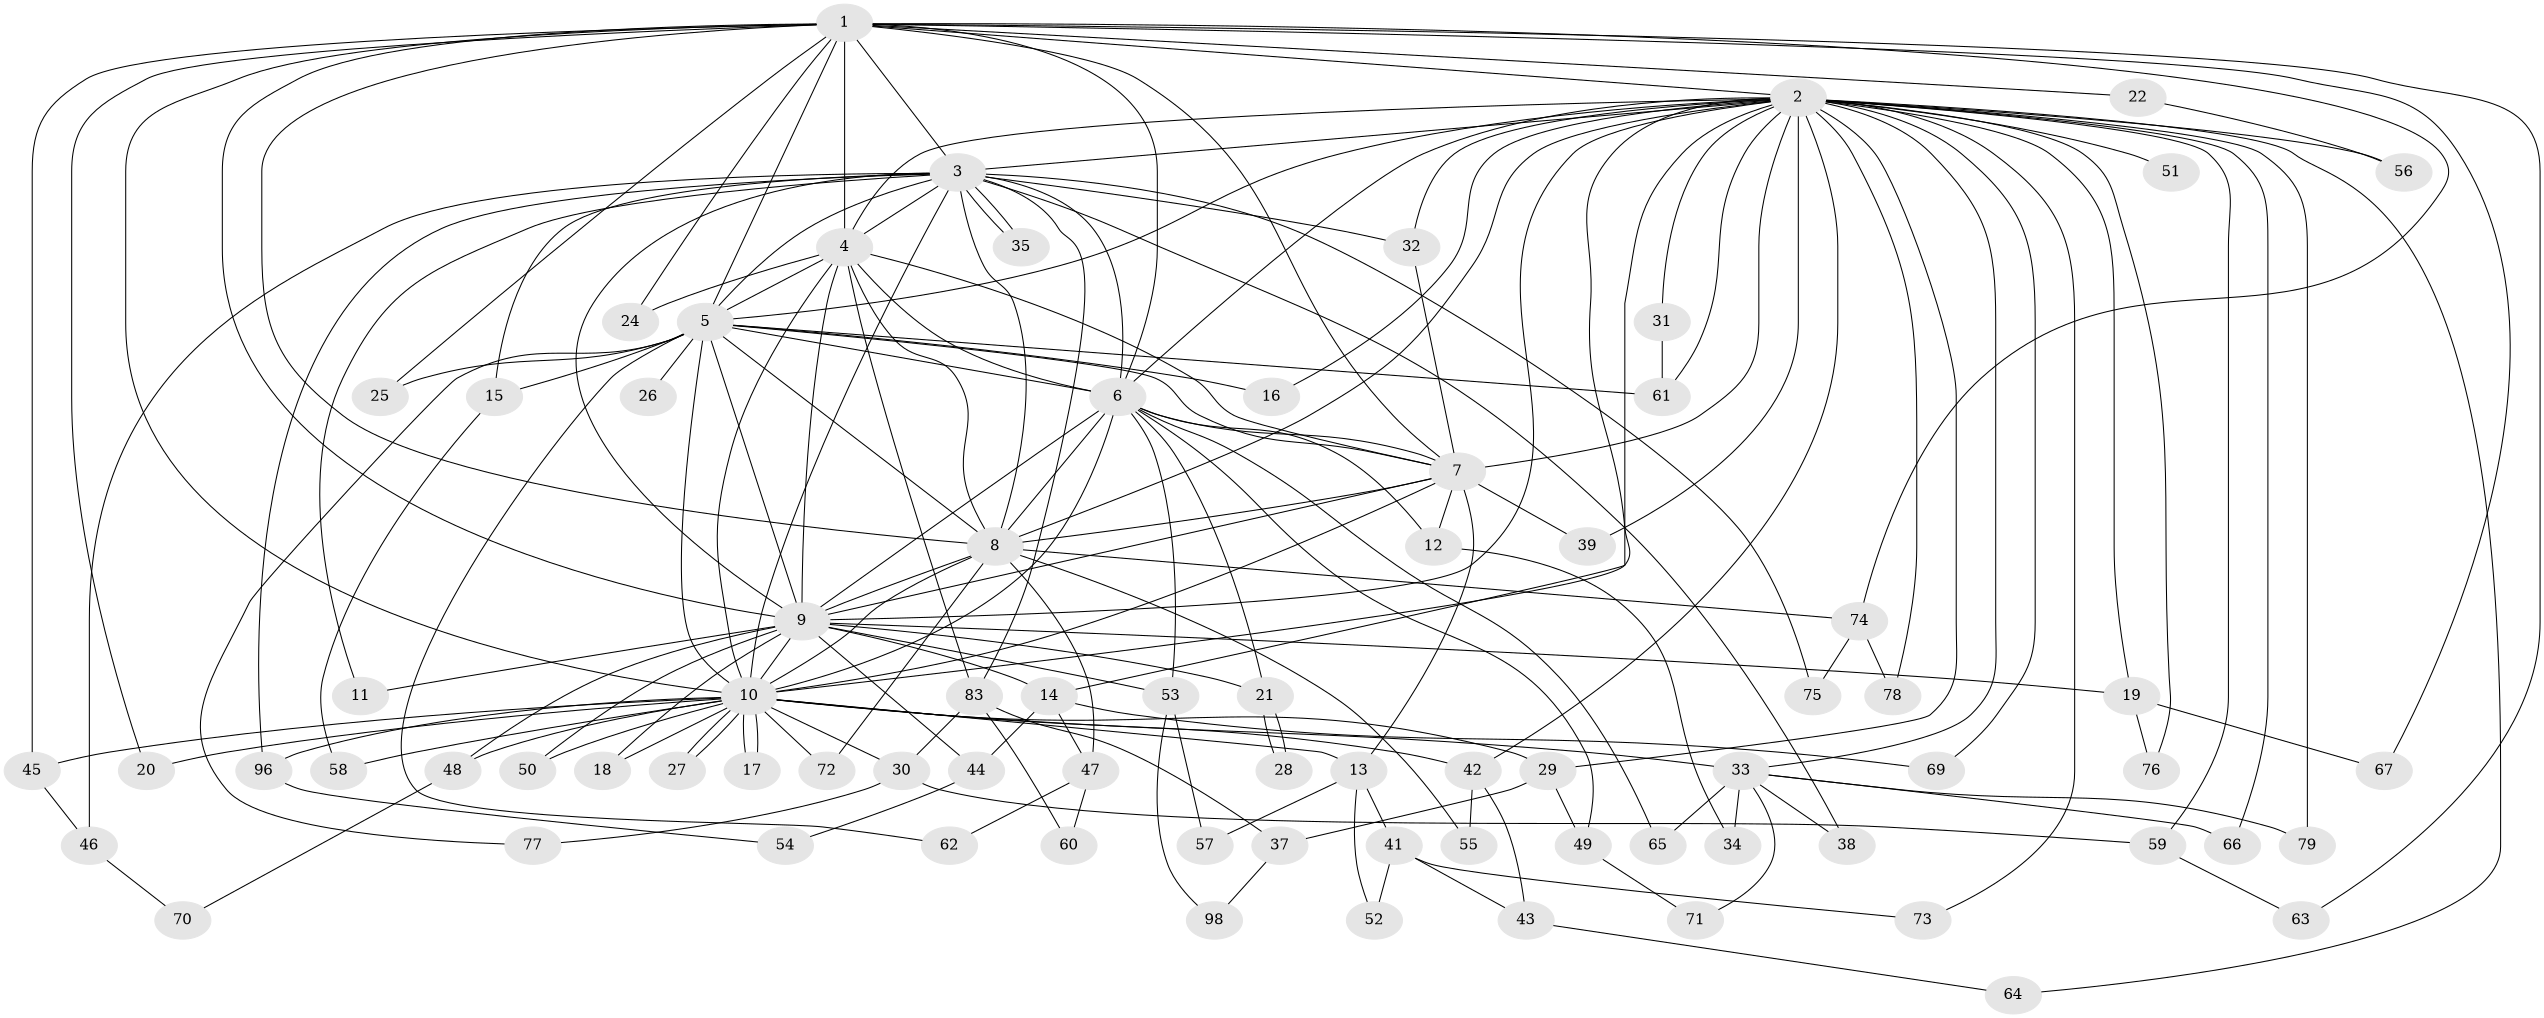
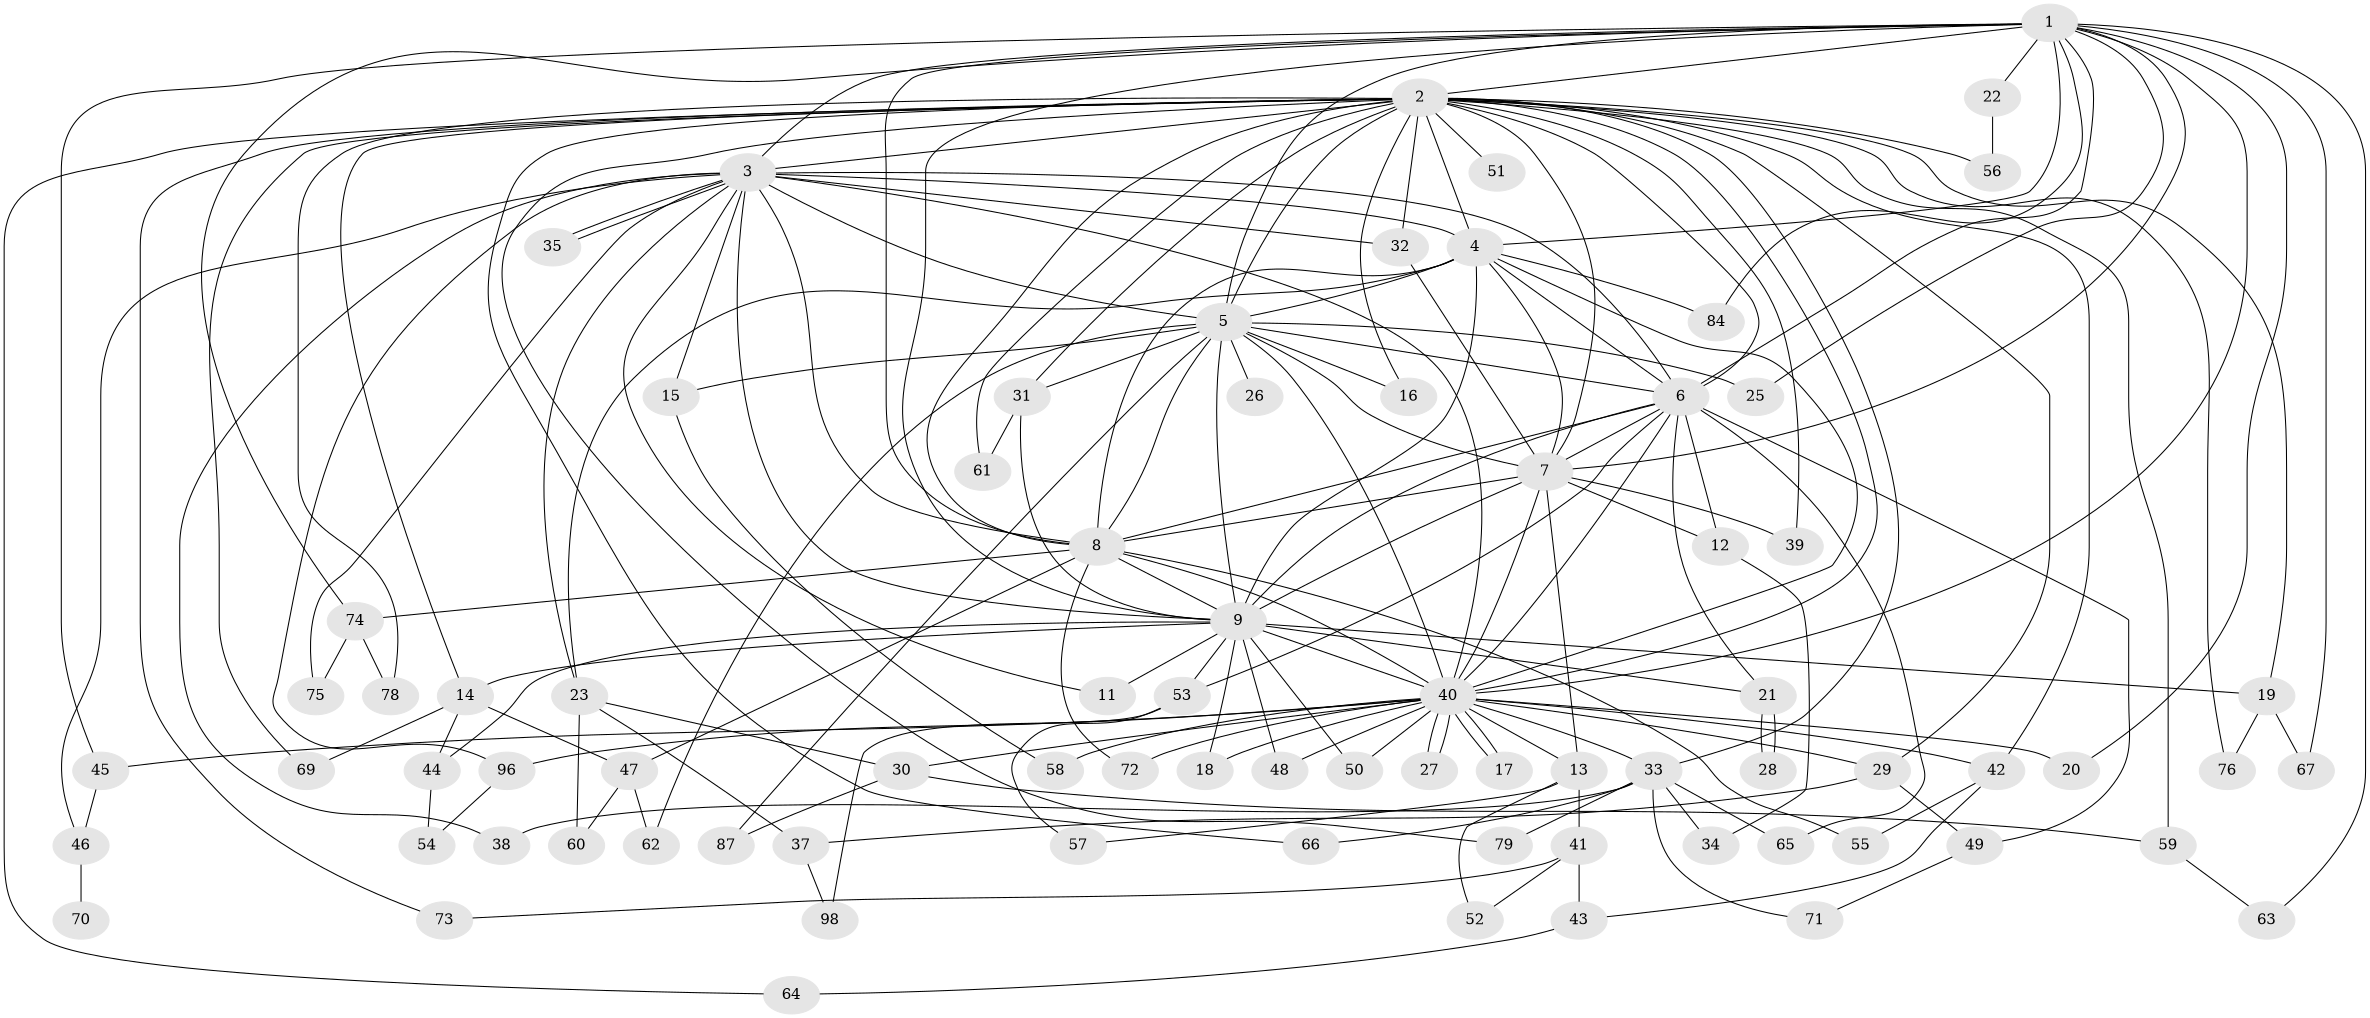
node "24": label "24" -> "84"
edge "5" -- "61": now "5" -- "31"
edge "2" -- "9": now "31" -- "9"
node "10": label "10" -> "40"
node "83": label "83" -> "23"
edge "48" -- "70": removed
node "77": label "77" -> "87"
